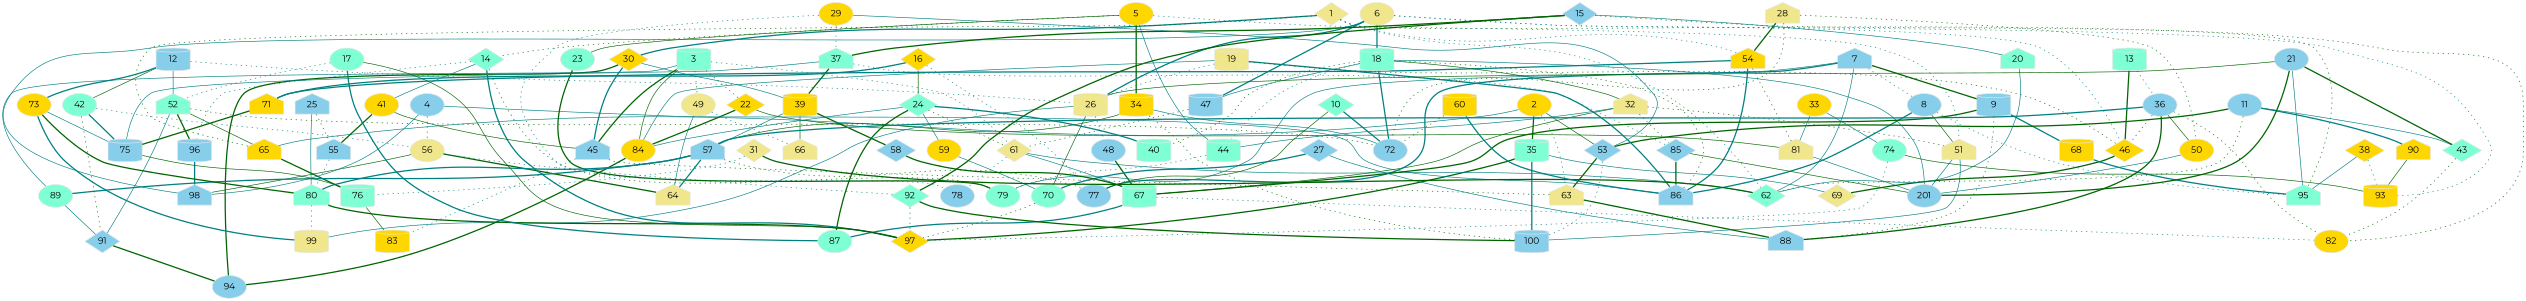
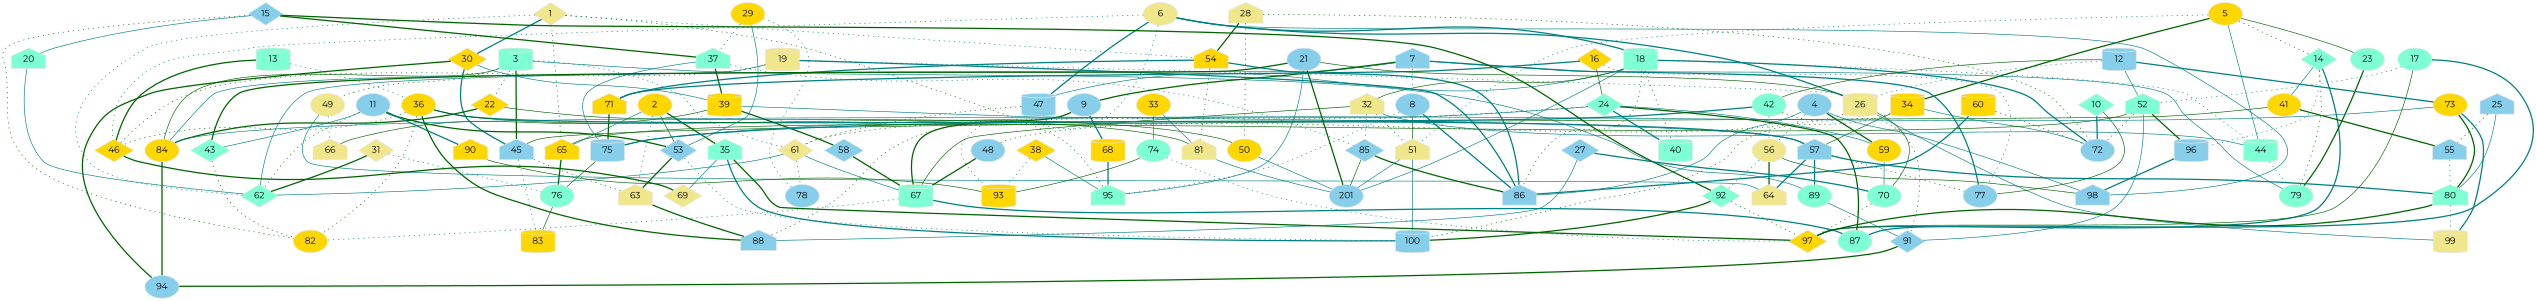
node "9": shape cylinder -> ellipse
node "36": fillcolor skyblue -> gold
edge "4" -- "59": added
node "35": shape cylinder -> house
node "76": shape cylinder -> ellipse
